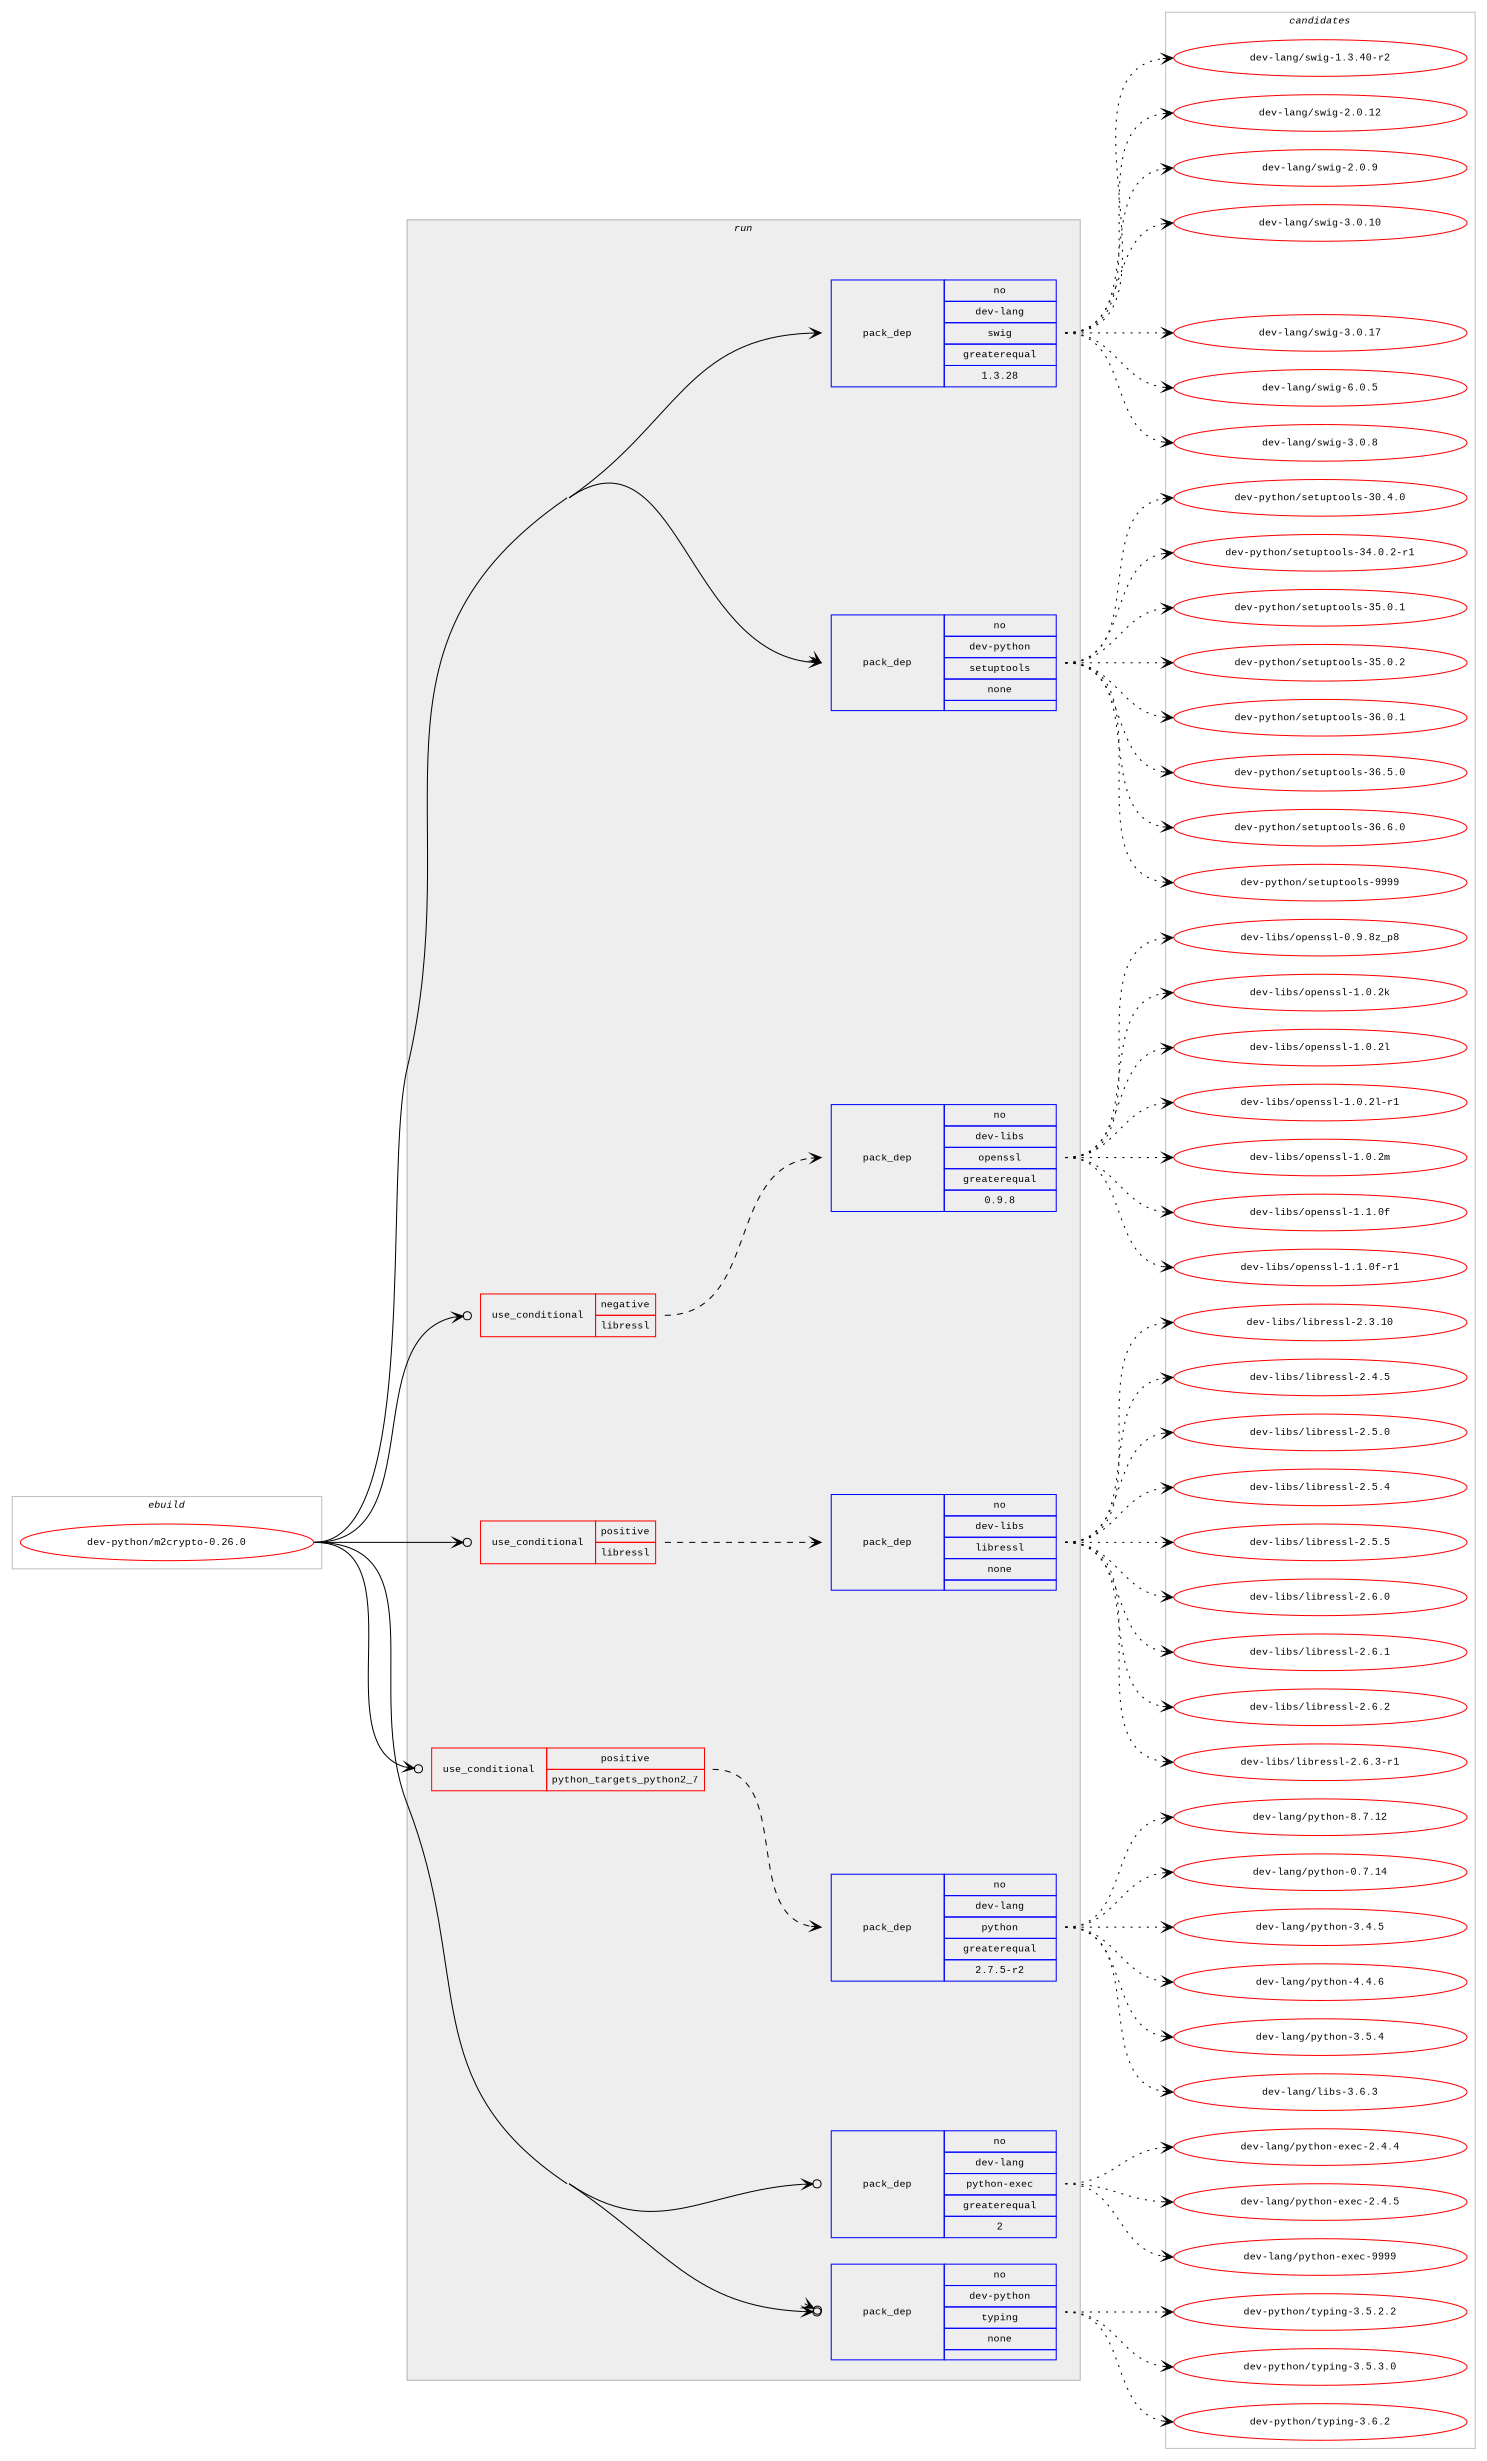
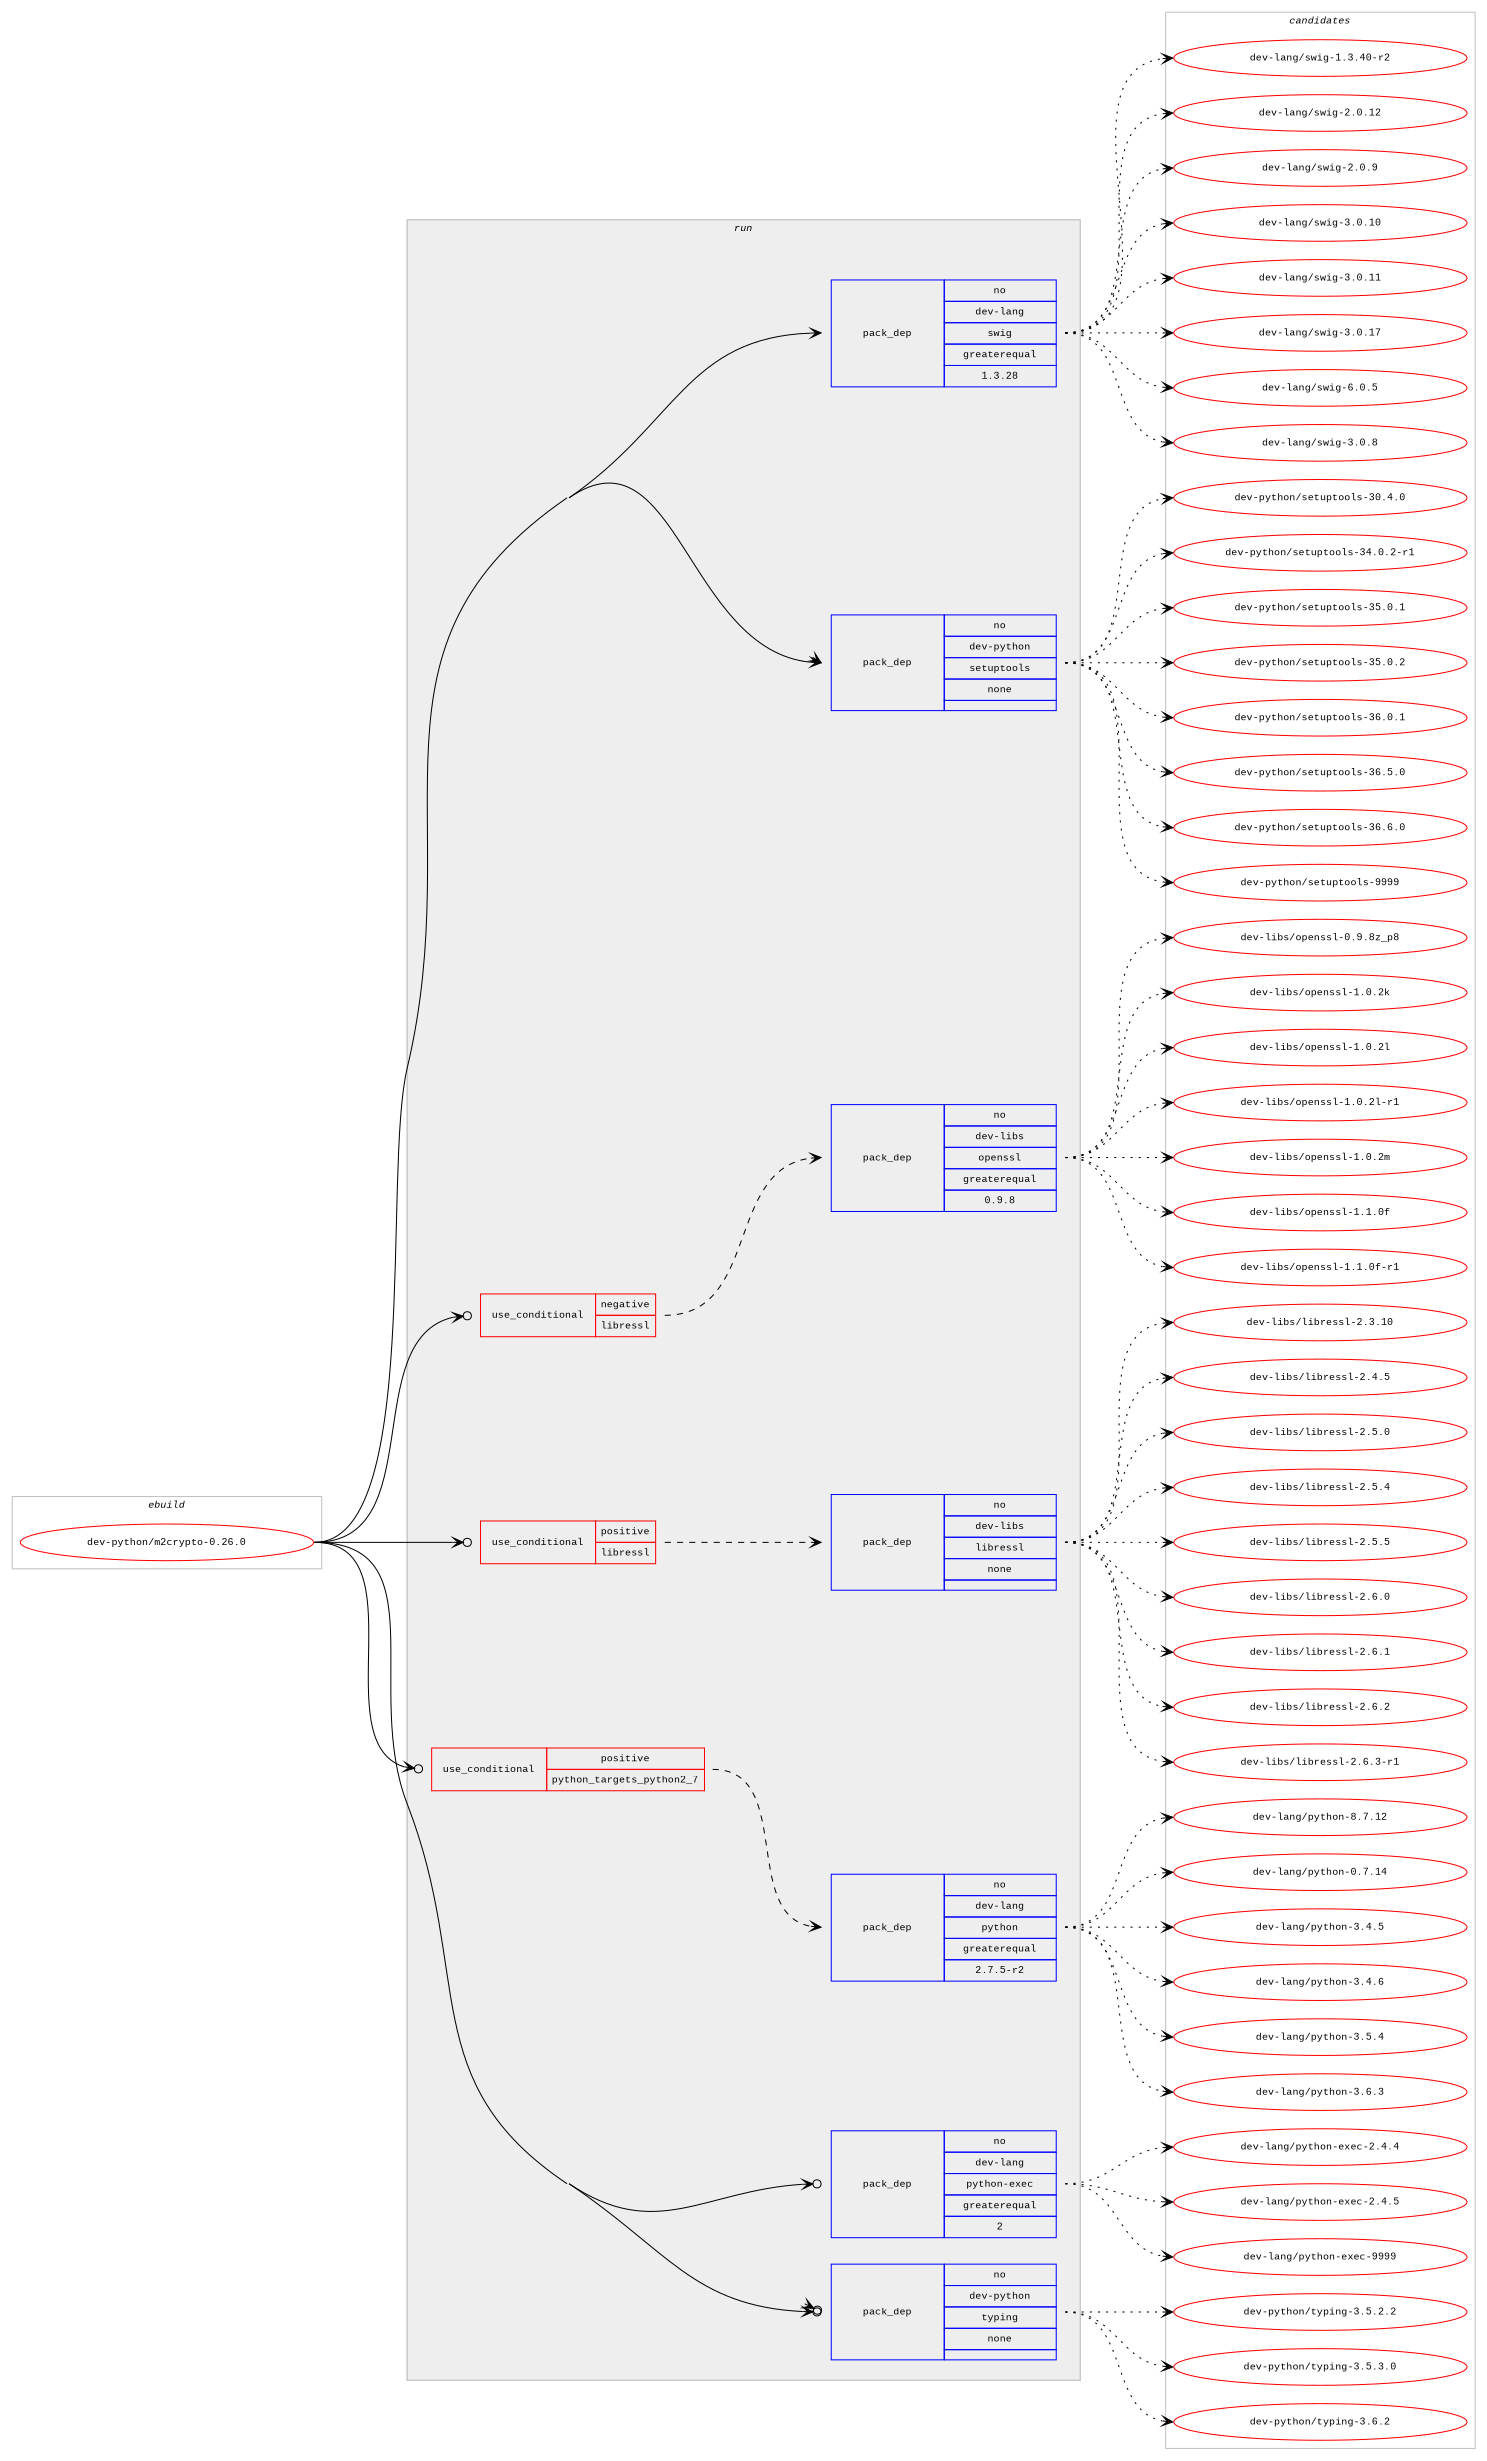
node "dev-lang/swig-3.0.11": added
node "dev-lang/python-4.4.6": label "dev-lang/python-4.4.6" -> "dev-lang/python-3.4.6"
node "dev-lang/libs-3.6.3": label "dev-lang/libs-3.6.3" -> "dev-lang/python-3.6.3"
